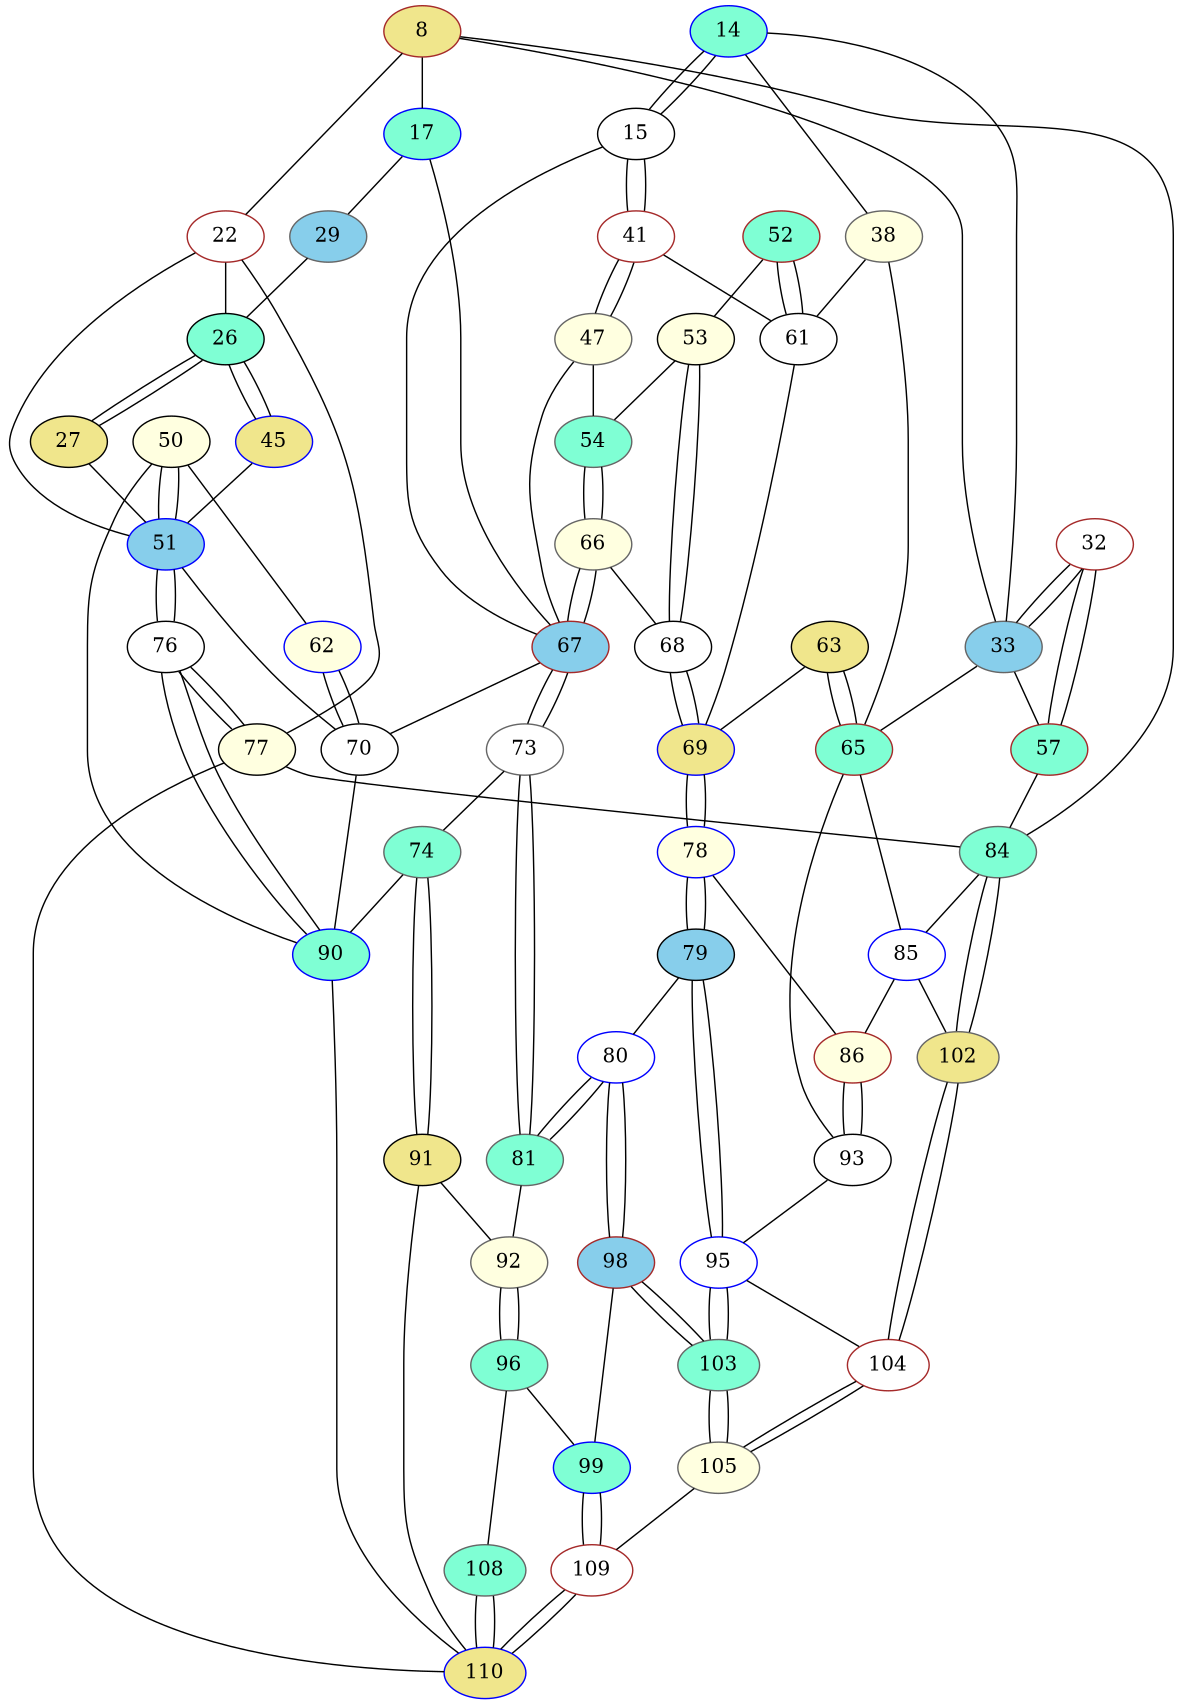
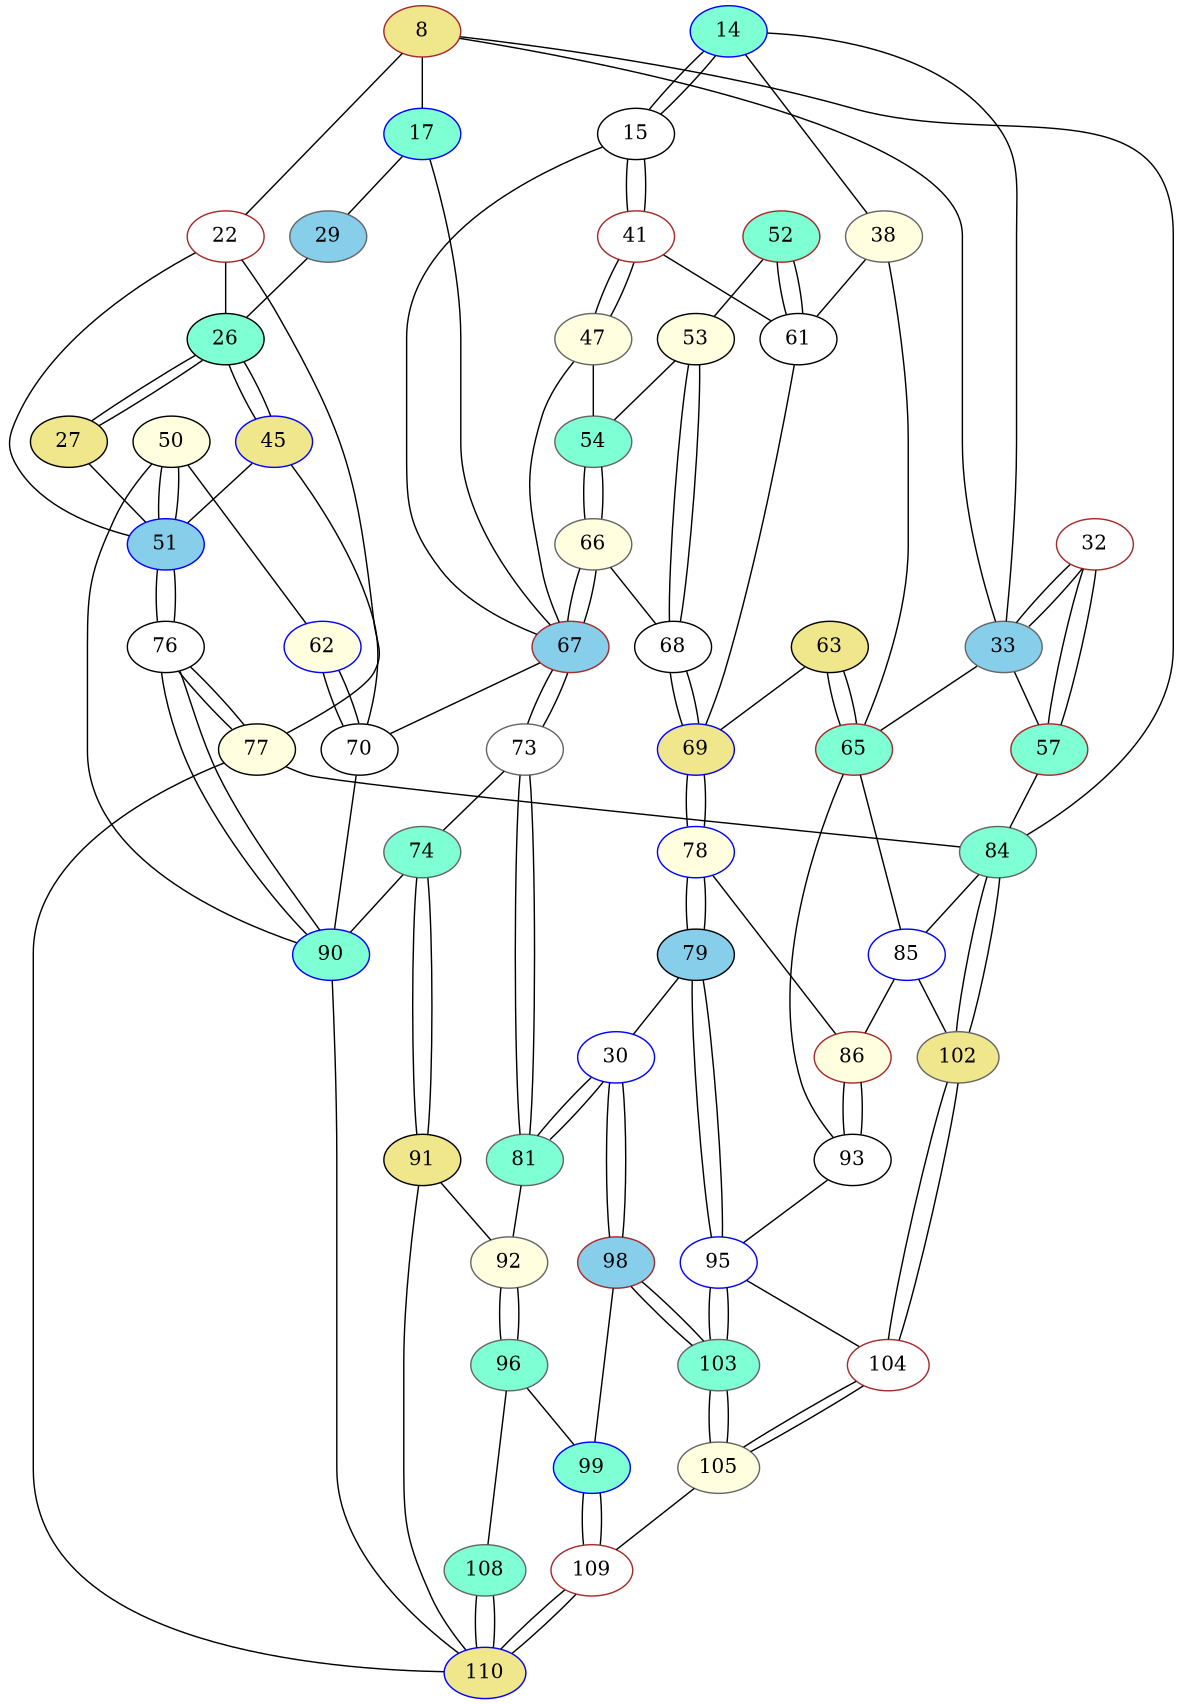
edge "51" -- "70": now "45" -- "70"
node "80": label "80" -> "30"
